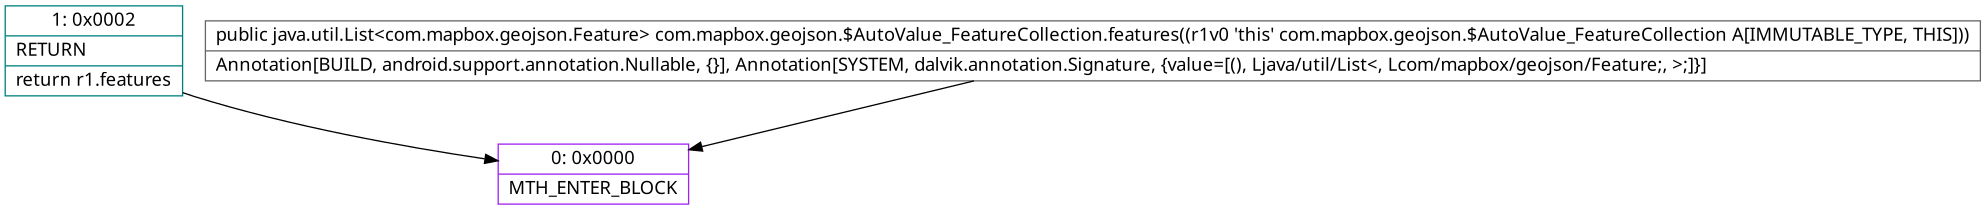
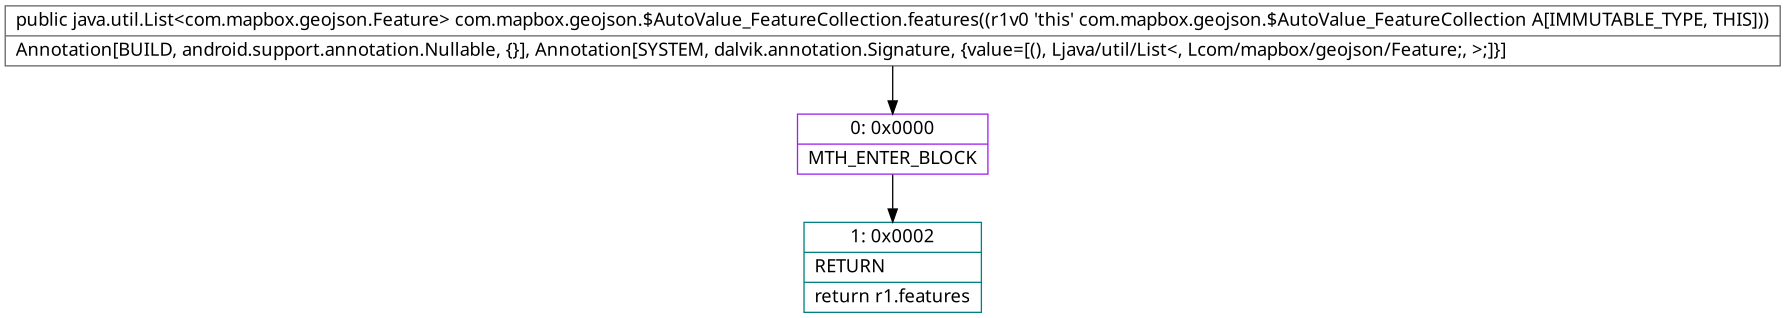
edge "1: 0x0002" -> "0: 0x0000": reversed
